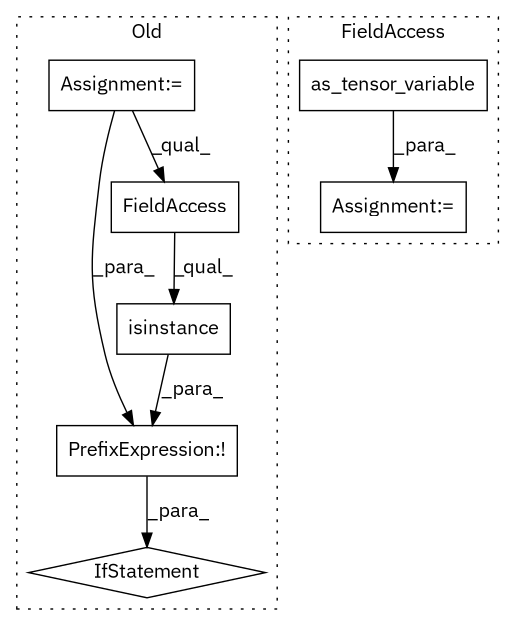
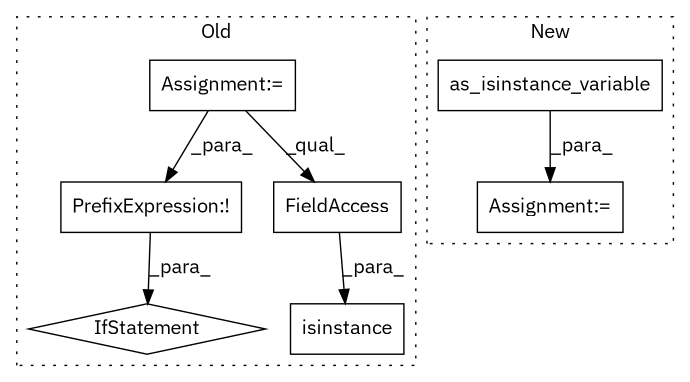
cluster "FieldAccess": label "FieldAccess" -> "New"
node "as_tensor_variable": label "as_tensor_variable" -> "as_isinstance_variable"
edge "FieldAccess" -> "isinstance": label "_qual_" -> "_para_"
edge "isinstance" -> "PrefixExpression:!": removed, label "_para_"
